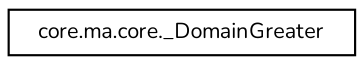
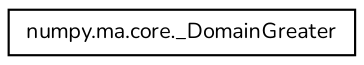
node "core.ma.core._DomainGreater": label "core.ma.core._DomainGreater" -> "numpy.ma.core._DomainGreater"
